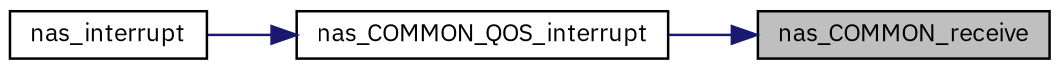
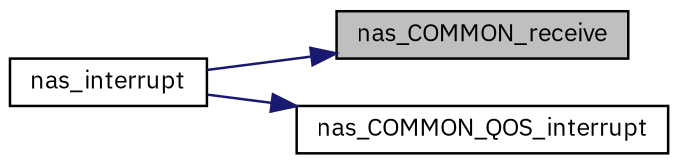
edge "nas_COMMON_QOS_interrupt" -> "nas_COMMON_receive": now "nas_interrupt" -> "nas_COMMON_receive"
